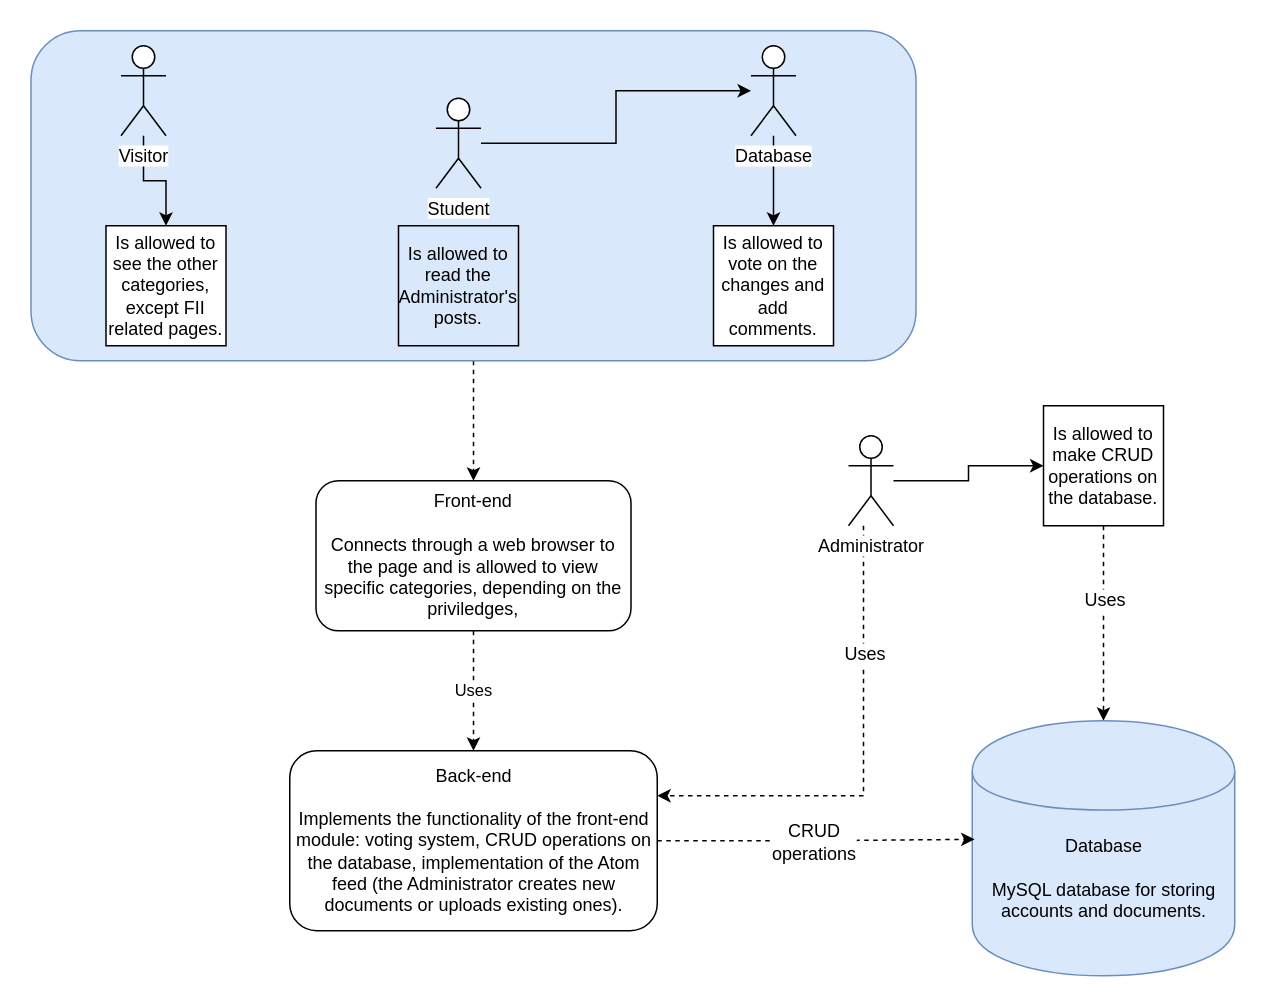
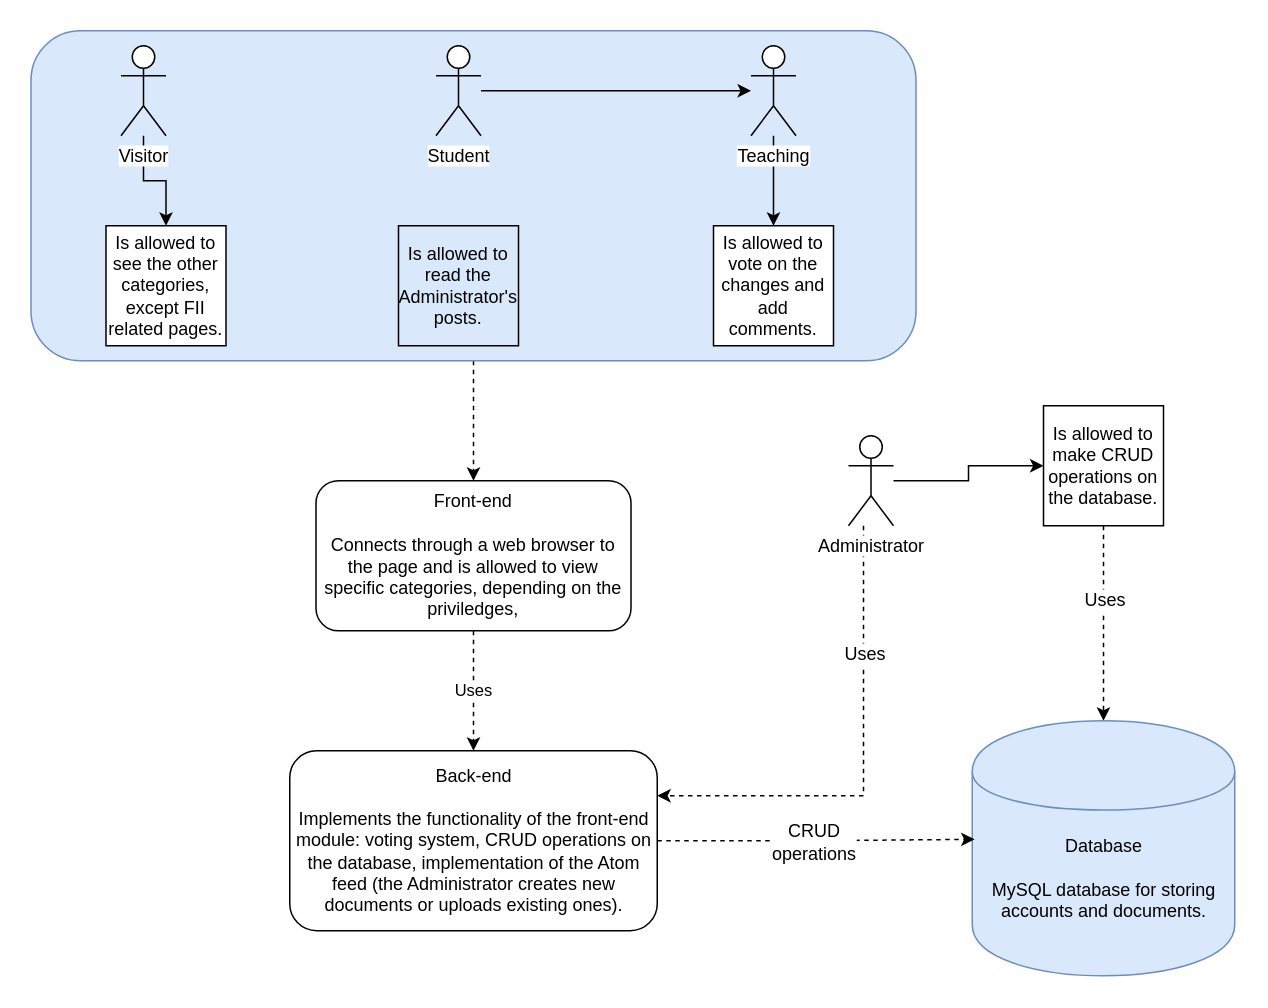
node "Student": moved (458, 143) -> (458, 91)
node "Database": label "Database" -> "Teaching"
